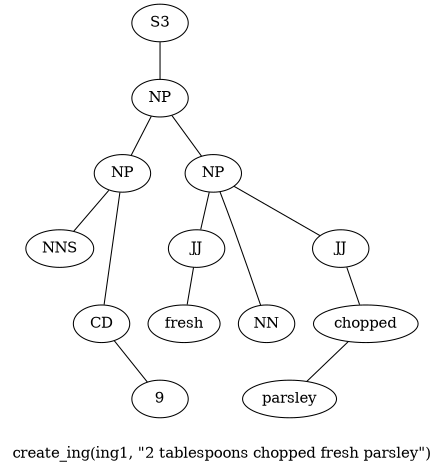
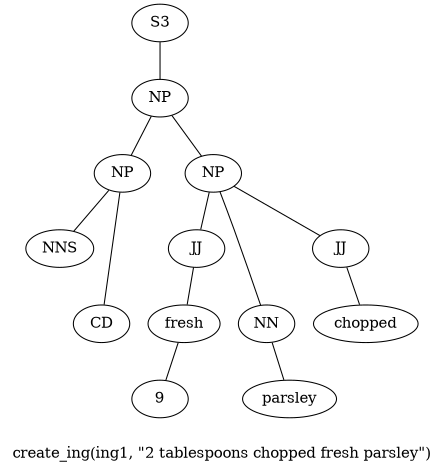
edge "CD" -- "9": now "fresh" -- "9"
edge "chopped" -- "parsley": now "NN" -- "parsley"
